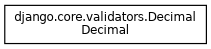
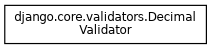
node "django.core.validators.Decimal Decimal": label "django.core.validators.Decimal Decimal" -> "django.core.validators.Decimal Validator"
